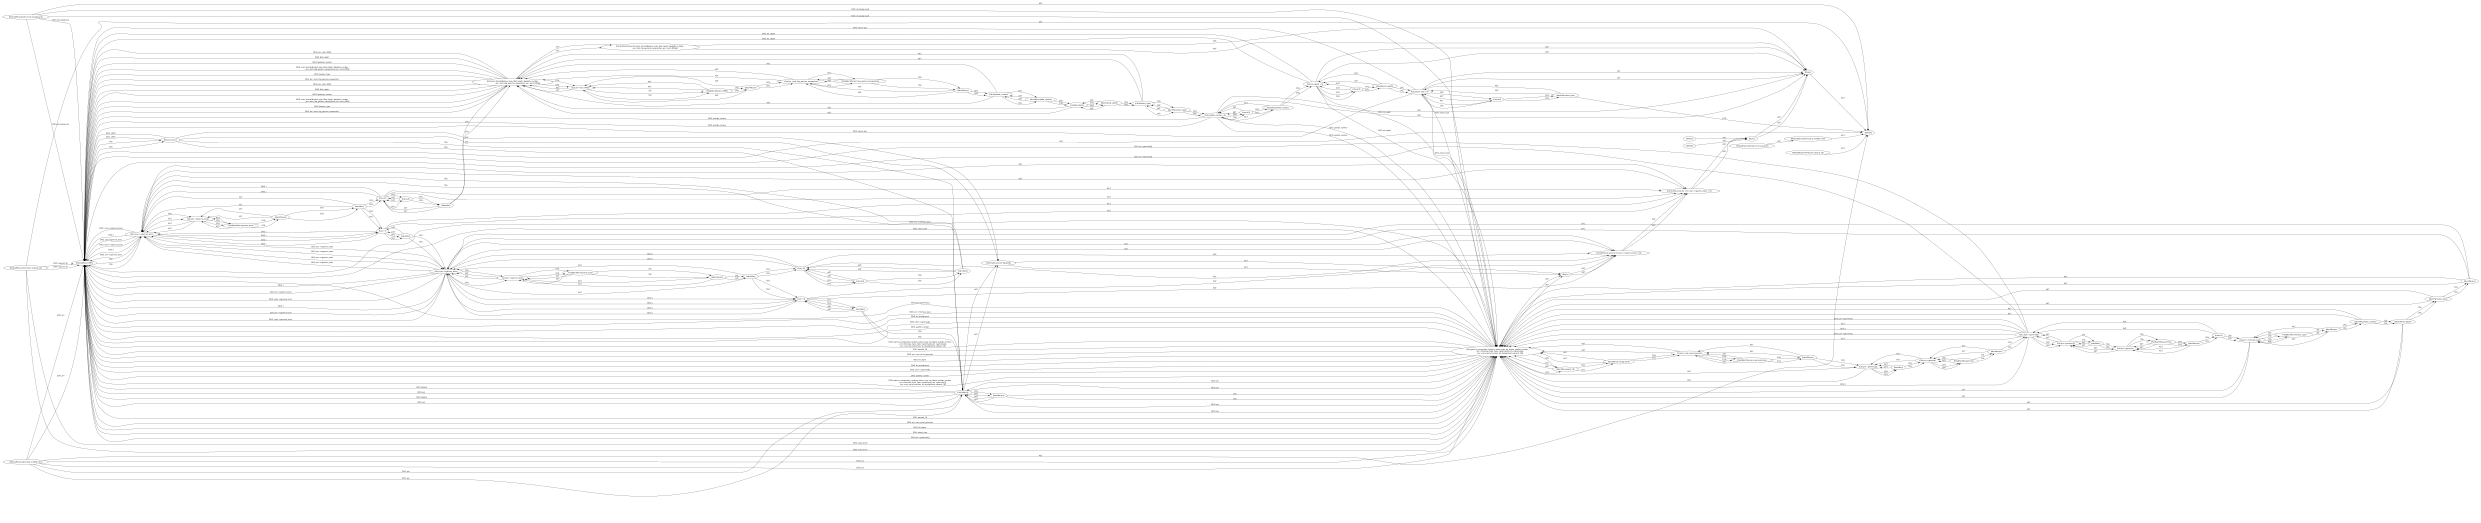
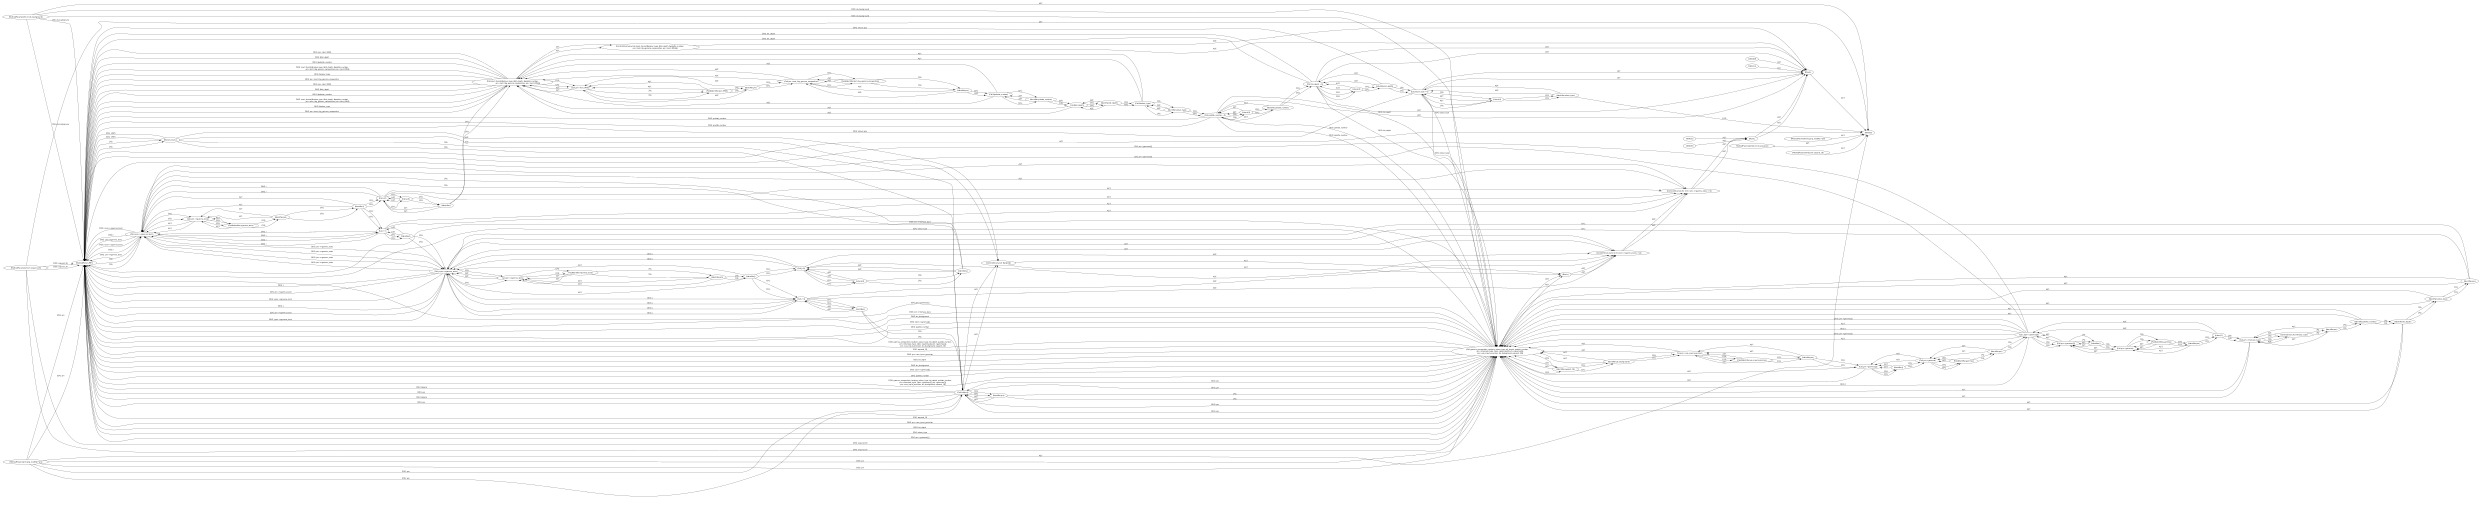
node "1000108": added
node "1000112": added
edge "(MethodParameterOut,int do_precision)" -> "(MethodParameterOut,png_modifier *pm)": now "(MethodParameterOut,int do_precision)" -> "1000103"
node "(MethodParameterIn,tests expand_16)": label "(MethodParameterIn,tests expand_16)" -> "(MethodParameterIn,int expand_16)"
node "(FieldIdentifier,interlace_type)": label "(FieldIdentifier,interlace_type)" -> "(ControlStructure,interlace_type)"
